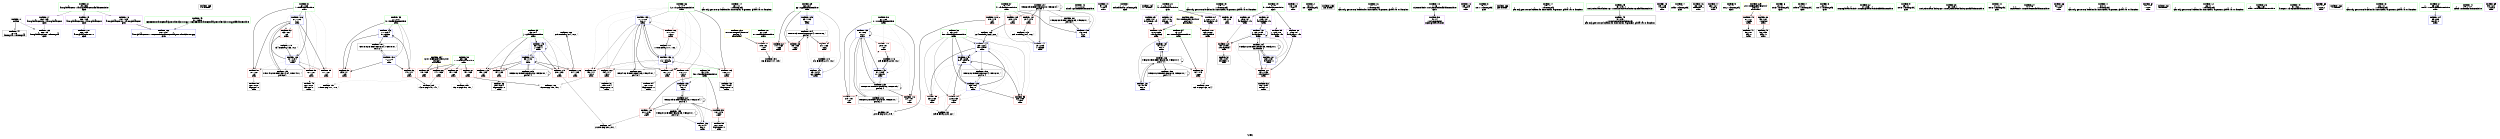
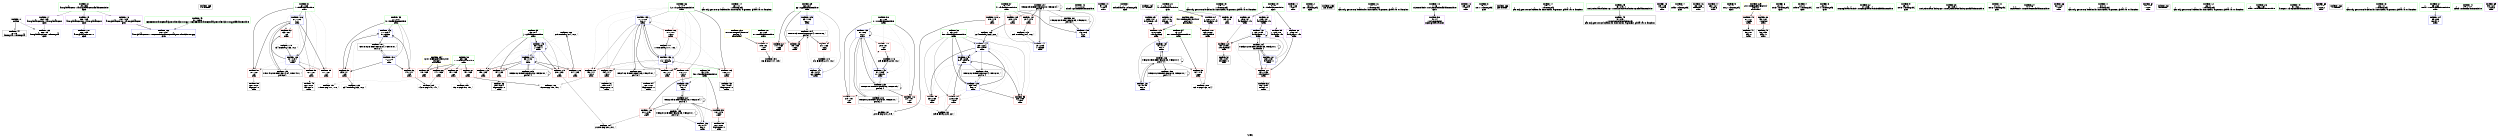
node "NodeID: 183": added
